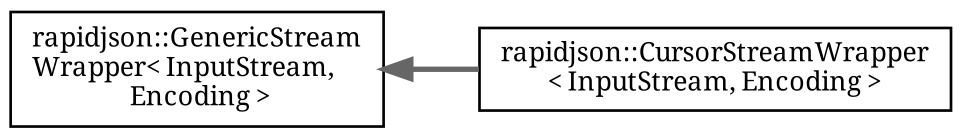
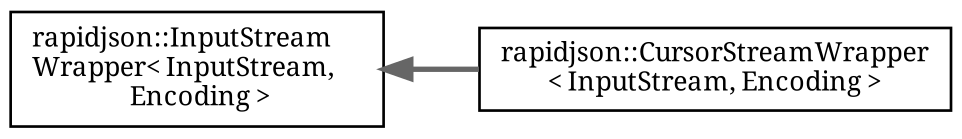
node "rapidjson::GenericStream Wrapper< InputStream, Encoding >": label "rapidjson::GenericStream Wrapper< InputStream, Encoding >" -> "rapidjson::InputStream Wrapper< InputStream, Encoding >"
